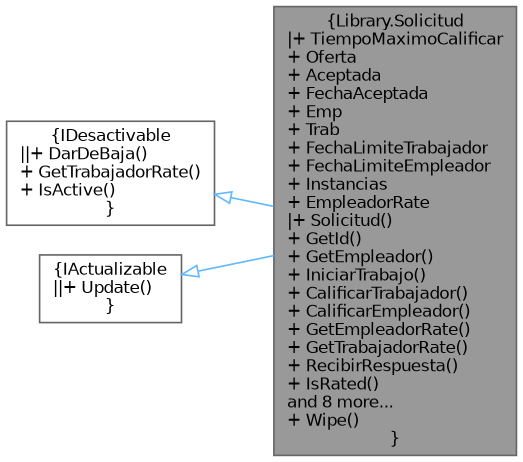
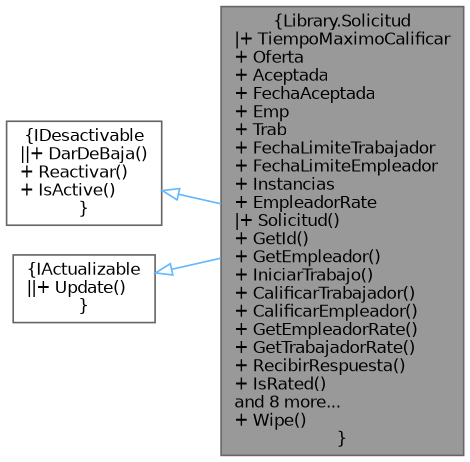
node "{IDesactivable ||+ DarDeBaja() + GetTrabajadorRate() + IsActive() }": label "{IDesactivable ||+ DarDeBaja() + GetTrabajadorRate() + IsActive() }" -> "{IDesactivable ||+ DarDeBaja() + Reactivar() + IsActive() }"
